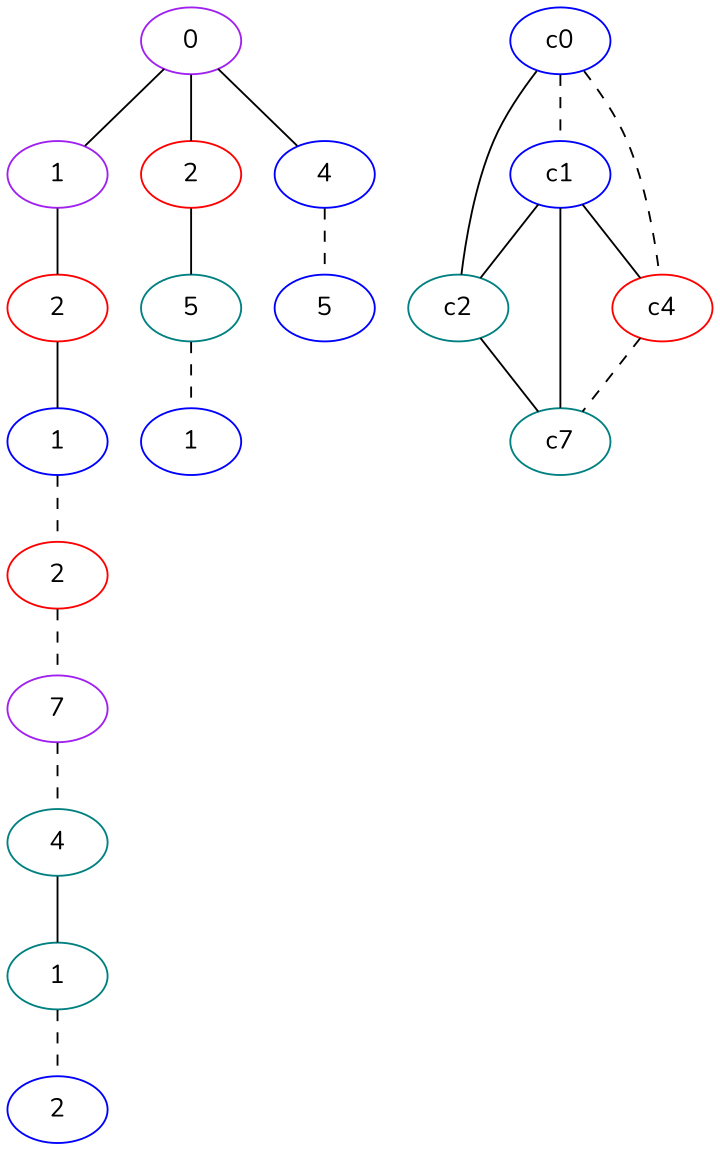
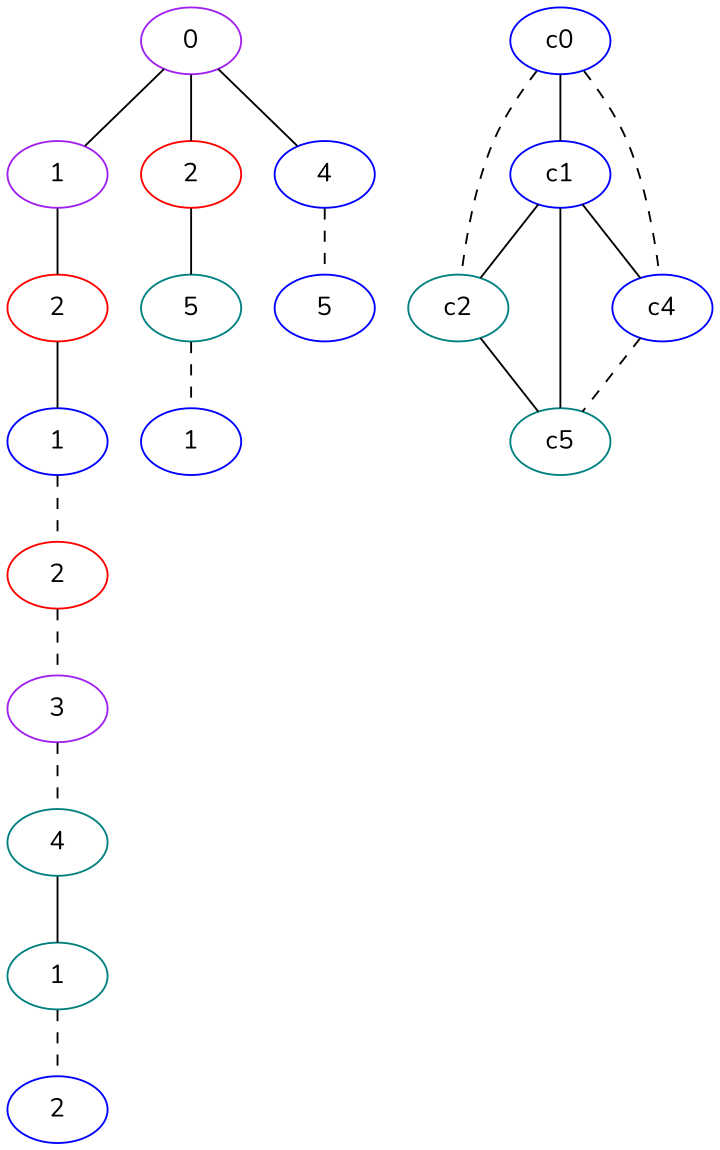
edge "c0" -- "c1": style dashed -> solid
edge "c0" -- "c2": style solid -> dashed
node "c4": color red -> blue
node "c7": label "c7" -> "c5"
node "7": label "7" -> "3"
